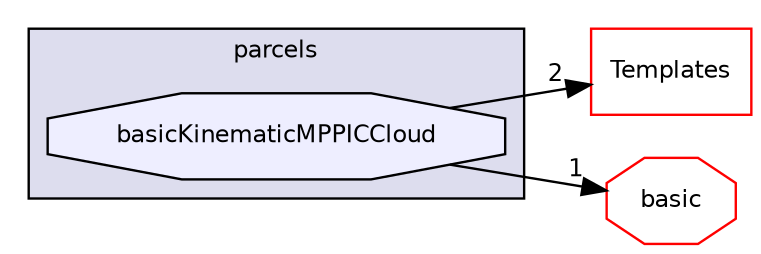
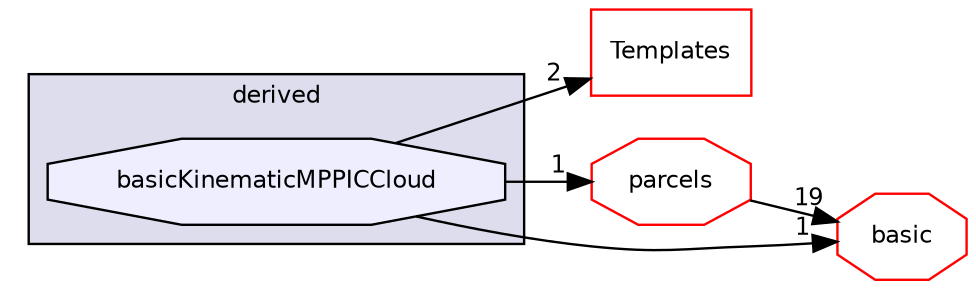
cluster "parcels": label "parcels" -> "derived"
node "parcels": added
